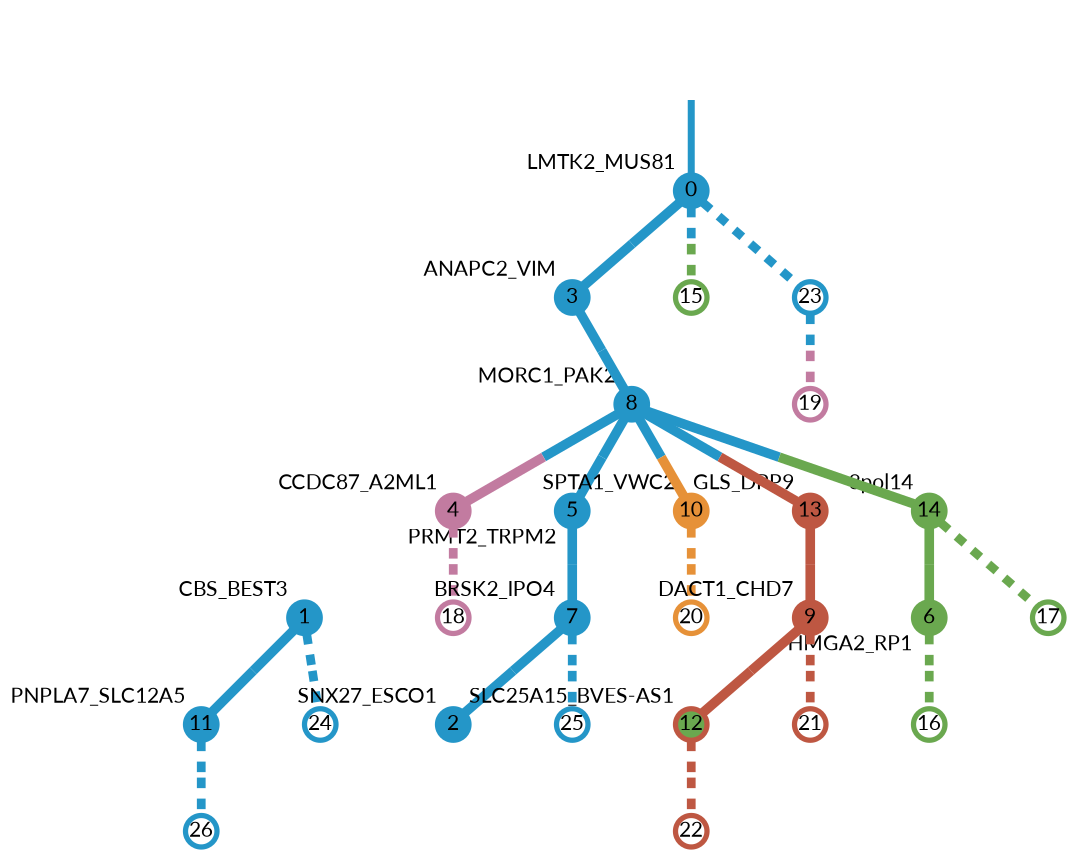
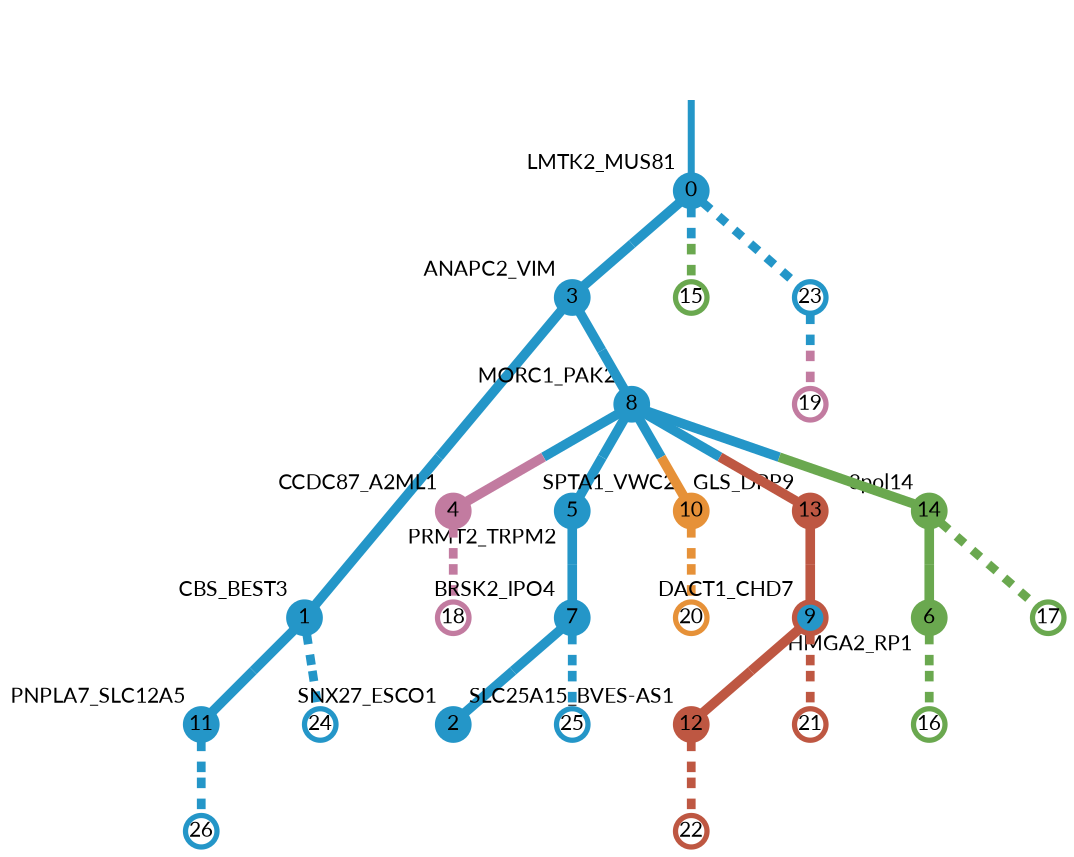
edge "3 ANAPC2_VIM" -> "1 CBS_BEST3": added
node "9 DACT1_CHD7": fillcolor #be5742ff -> #2496c8ff
node "12 SLC25A15_BVES-AS1": fillcolor #6aa84fff -> #be5742ff
